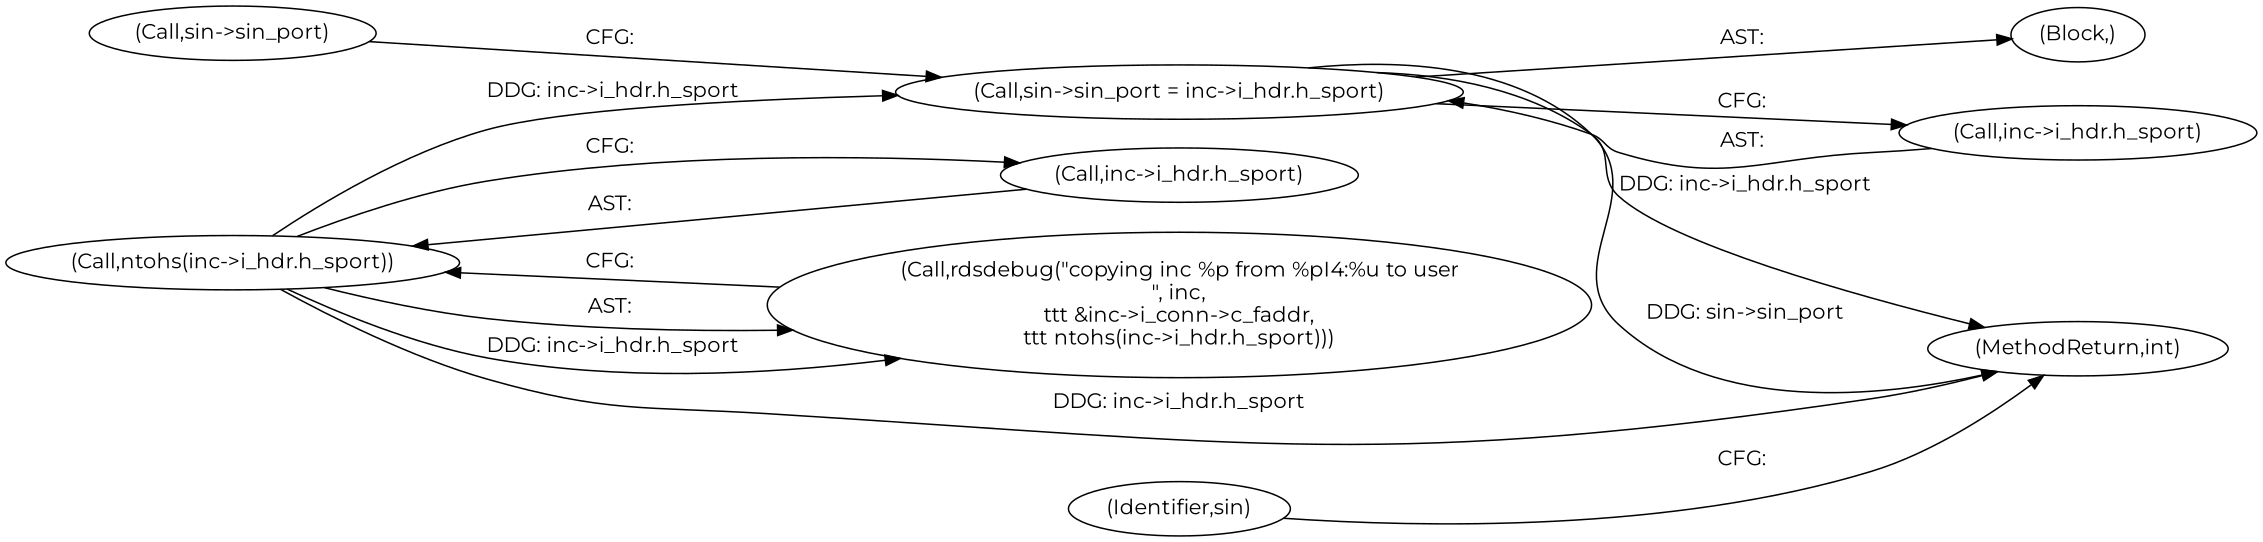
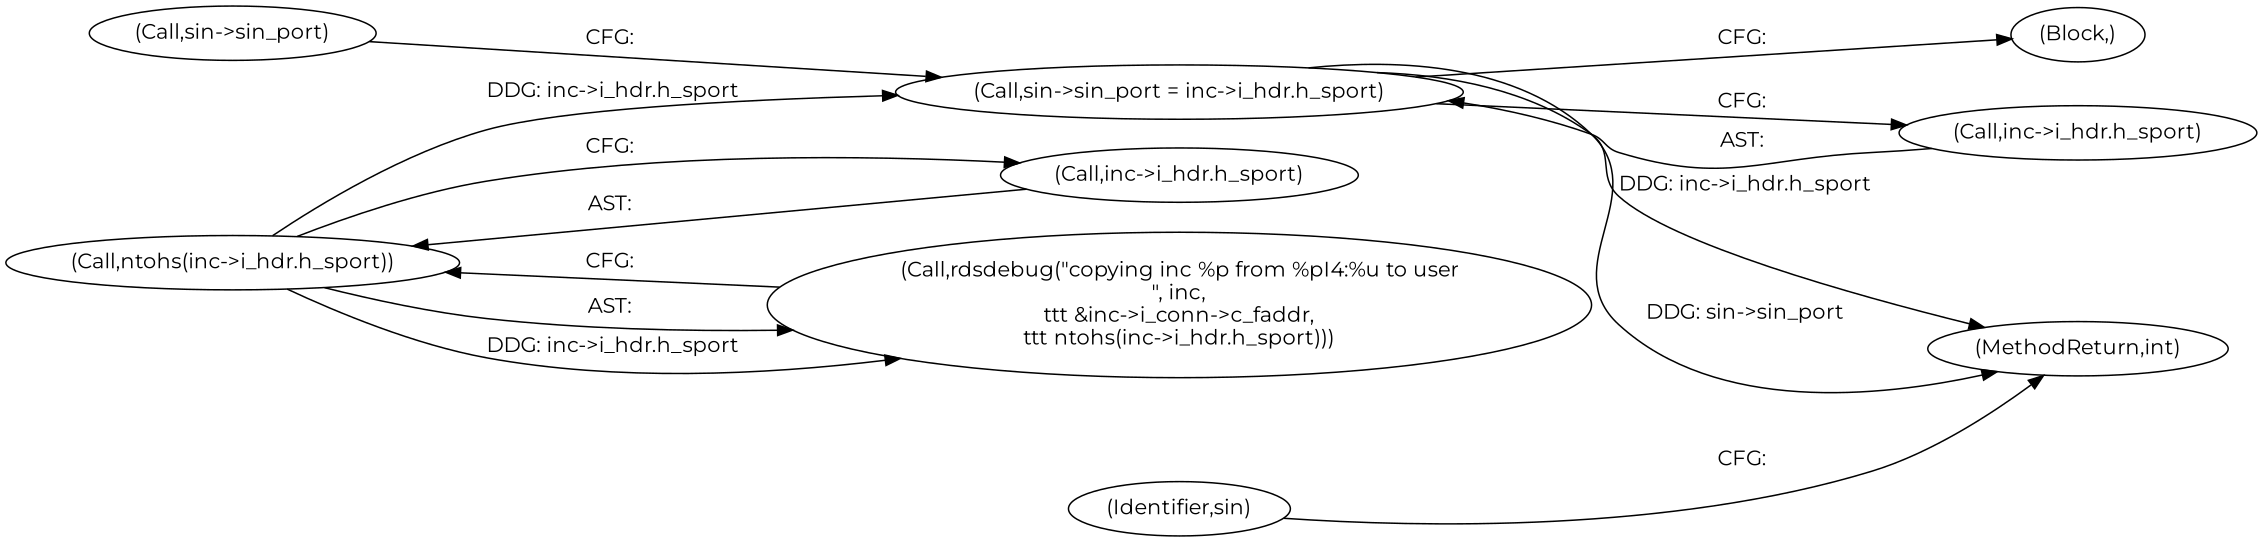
edge "(Call,sin->sin_port = inc->i_hdr.h_sport)" -> "(Block,)": label "AST: " -> "CFG: "
edge "(Call,ntohs(inc->i_hdr.h_sport))" -> "(MethodReturn,int)": removed, label "DDG: inc->i_hdr.h_sport"
